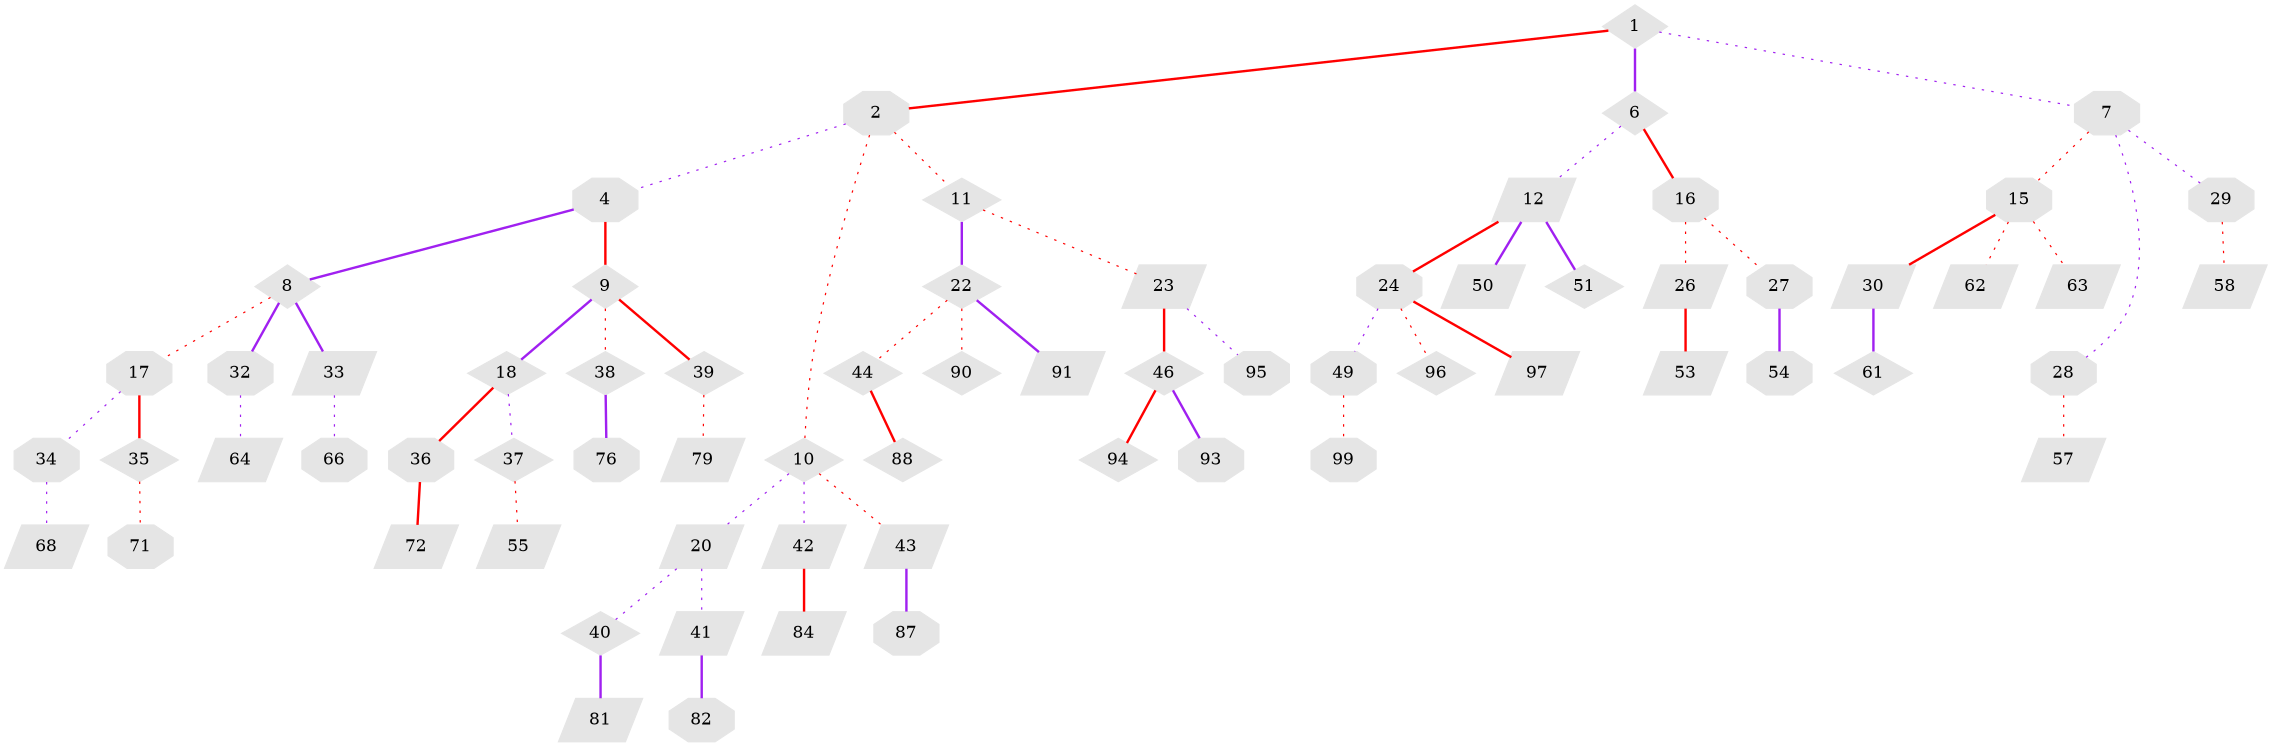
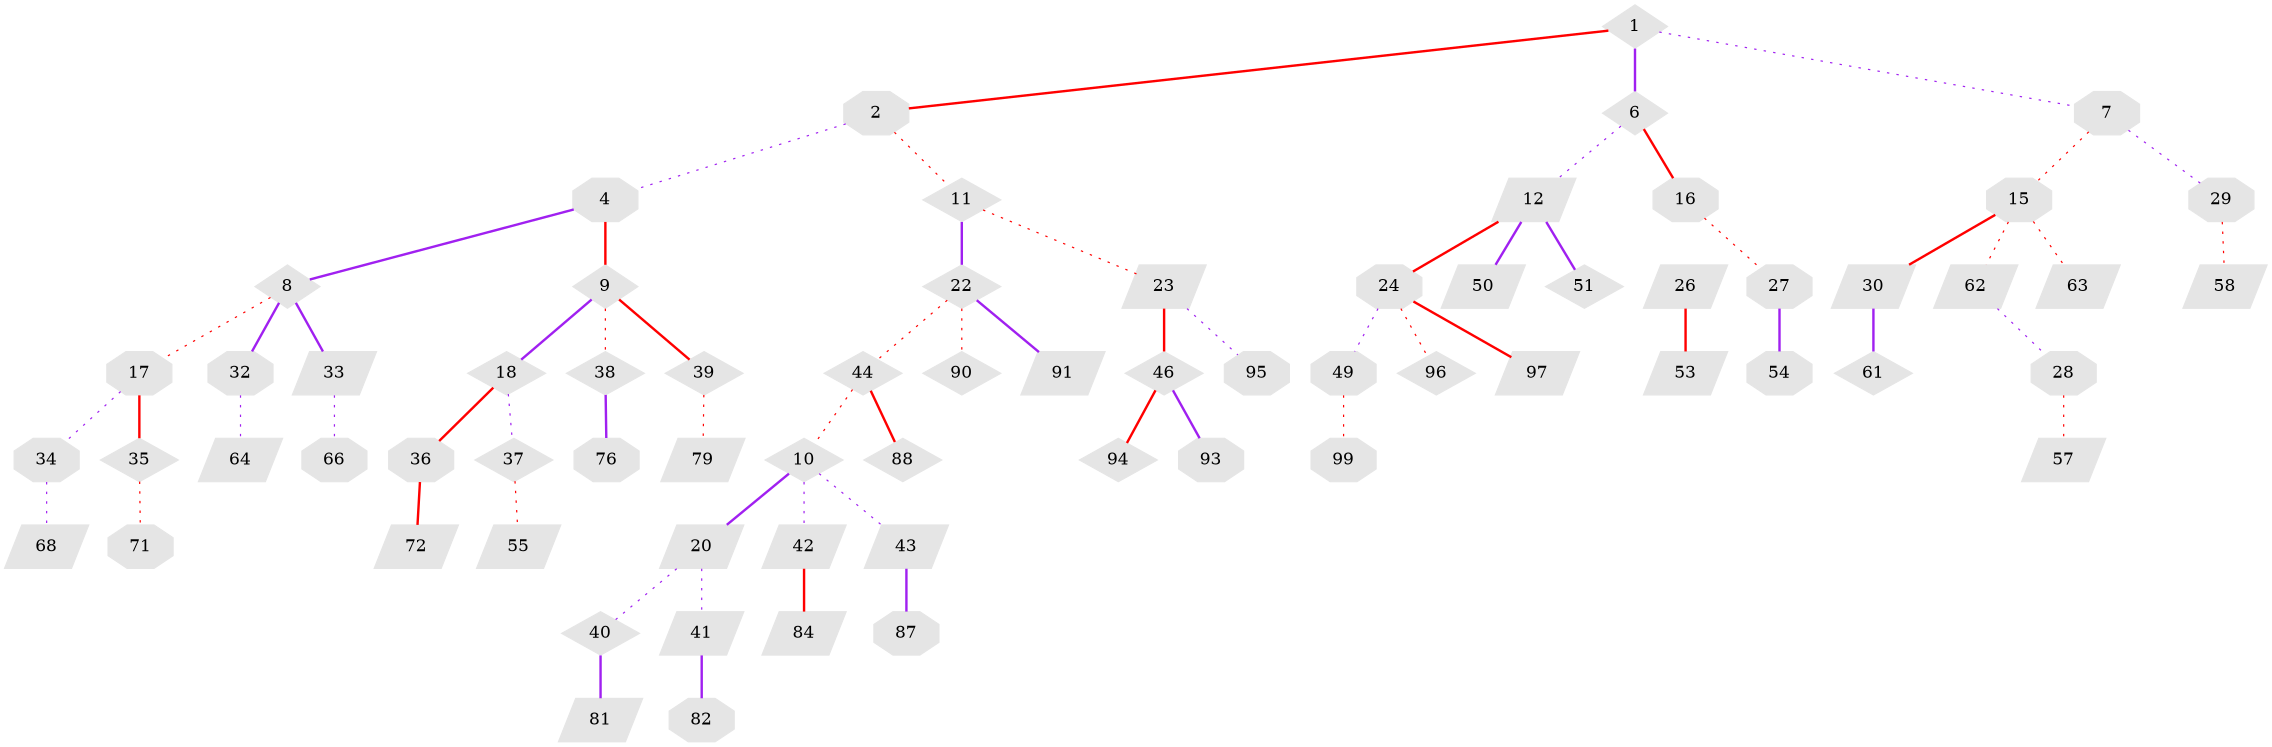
edge "16" -- "26": removed
edge "7" -- "28": now "62" -- "28"
edge "2" -- "10": now "44" -- "10"
edge "10" -- "20": style dotted -> bold
edge "10" -- "43": color red -> purple
